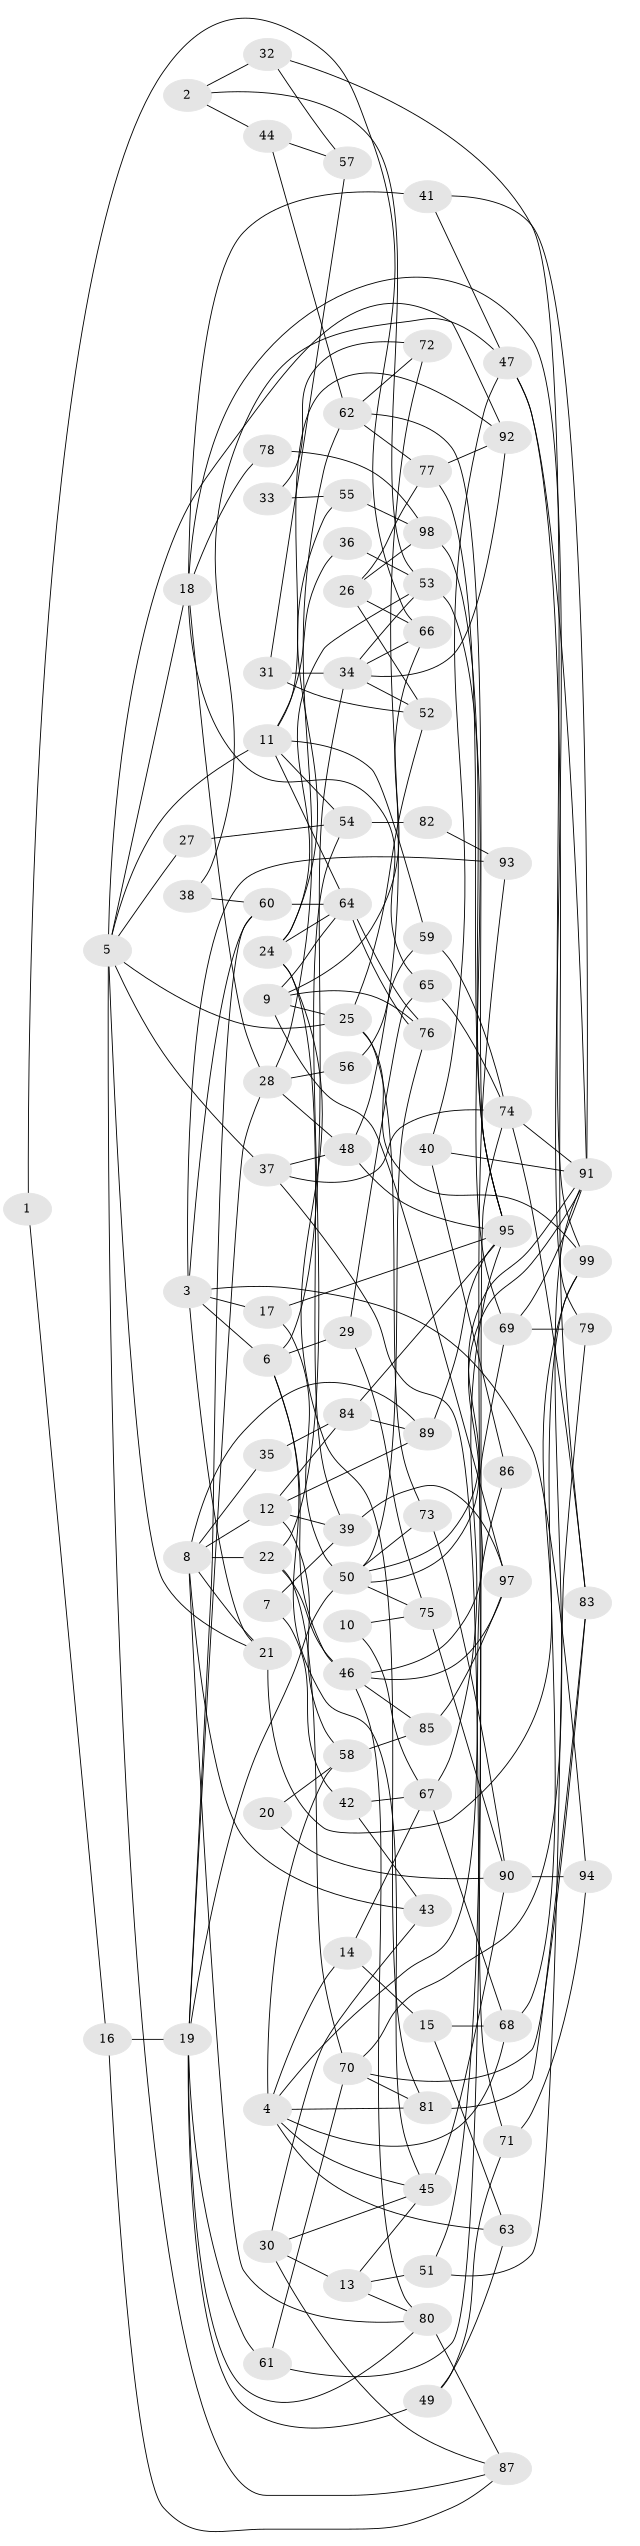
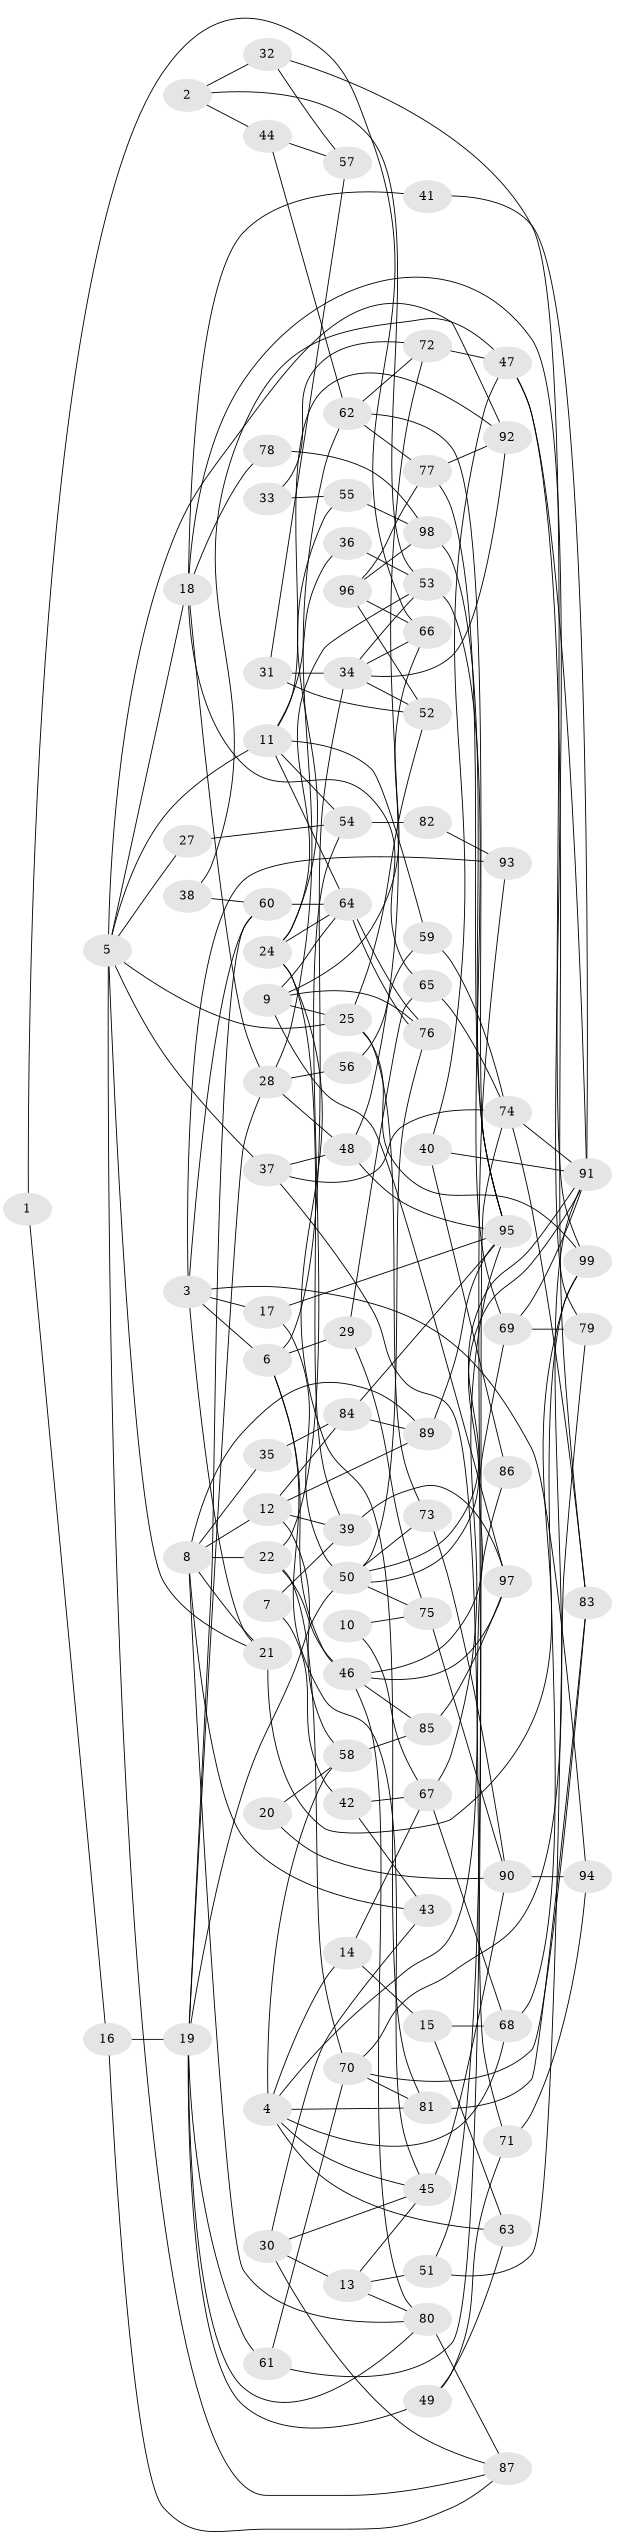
edge "41" -- "47": now "72" -- "47"
node "26": label "26" -> "96"
